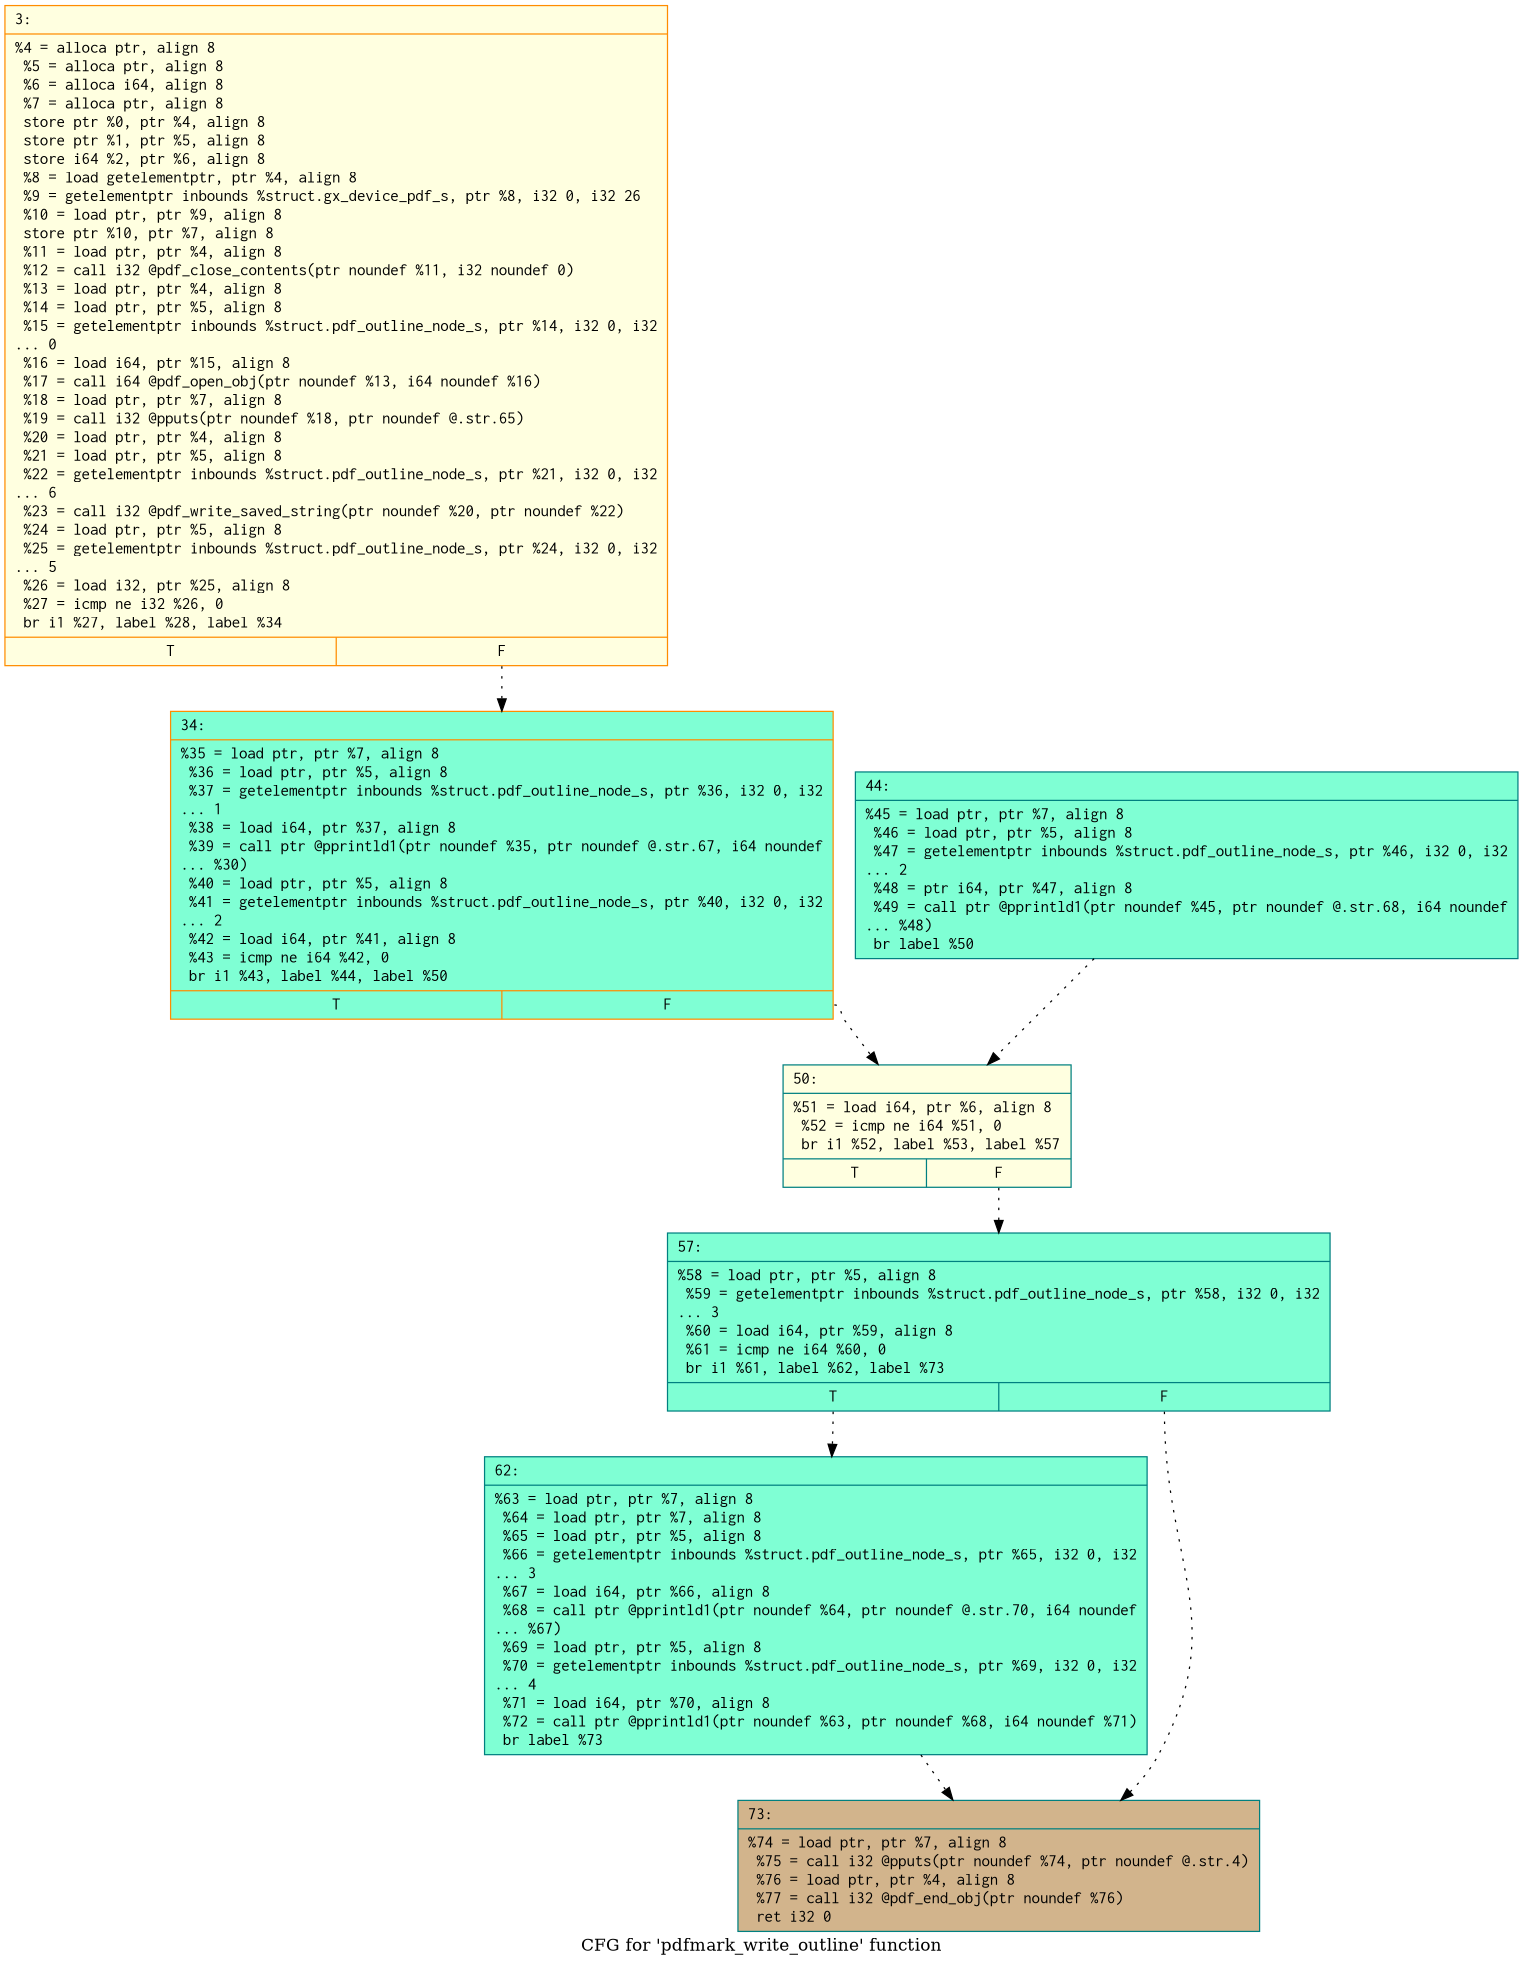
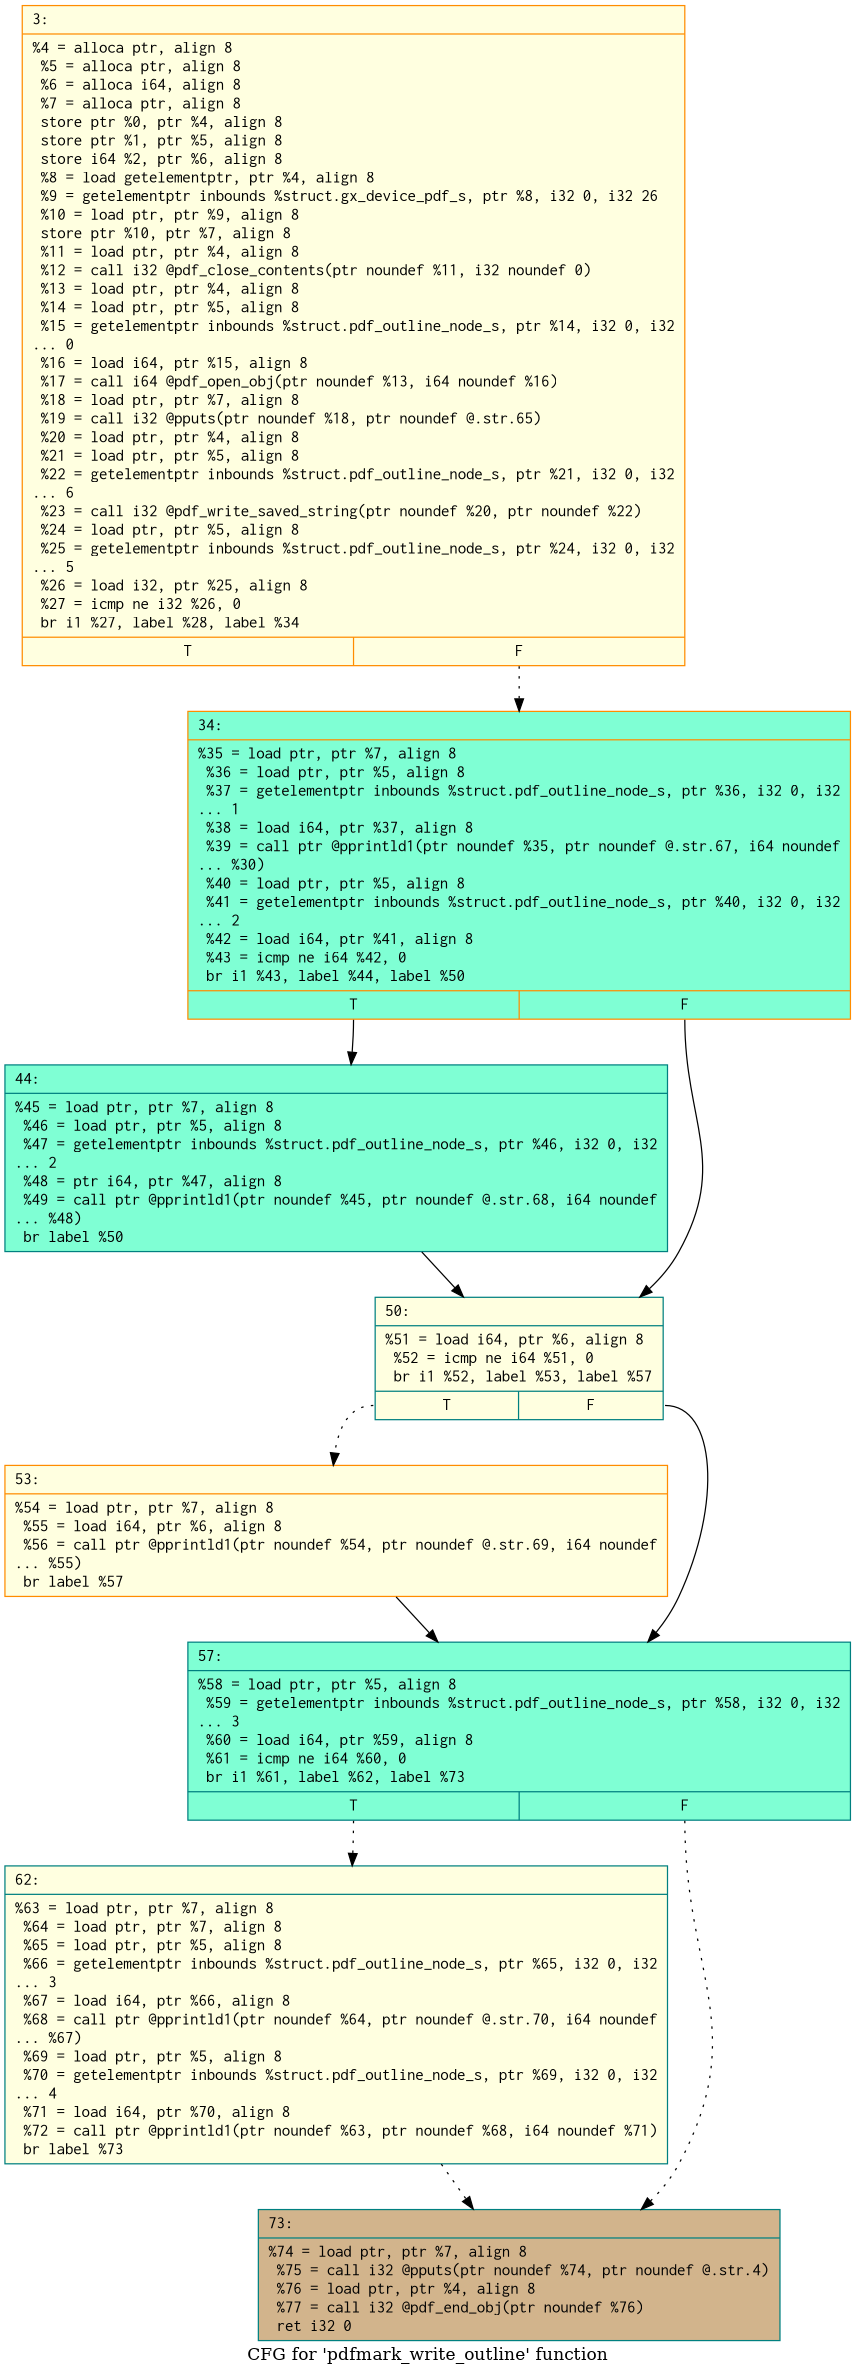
edge "44:" -> "50:": style dotted -> solid
edge "34:" -> "50:": style dotted -> solid
edge "34:" -> "44:": added
edge "50:" -> "57:": style dotted -> solid
node "53:": added
node "62:": fillcolor aquamarine -> lightyellow
